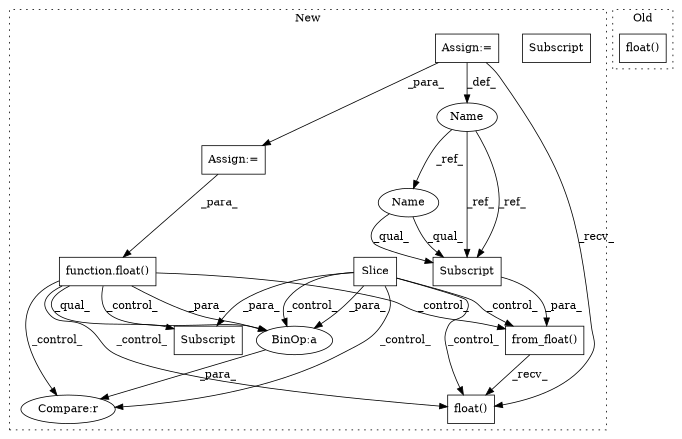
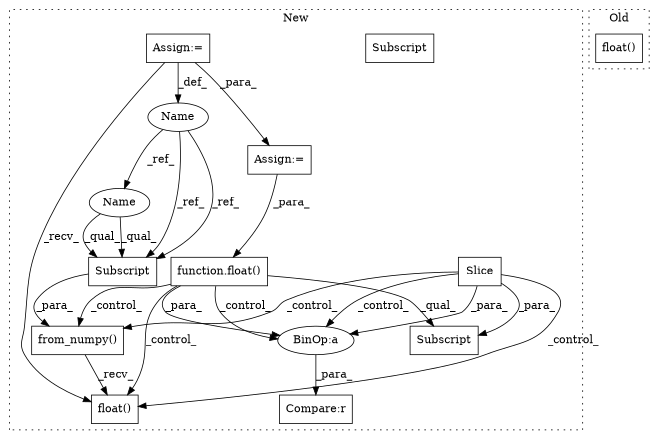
edge "function.float()" -> "Compare:r": removed, label "_control_"
node "from_float()": label "from_float()" -> "from_numpy()"
edge "Slice" -> "Compare:r": removed, label "_control_"
node "Compare:r": shape ellipse -> box
